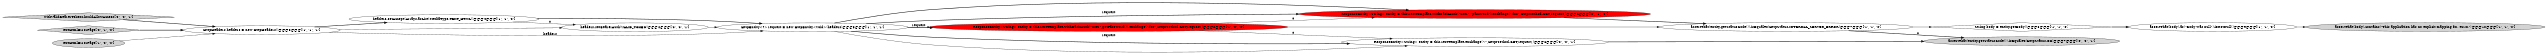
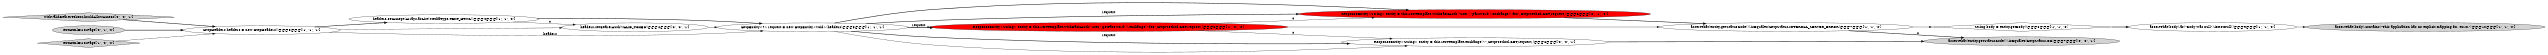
node "testHtmlErrorPage['0', '1', '0']": shape diamond -> ellipse
node "testHtmlErrorPage['1', '0', '0']": shape ellipse -> diamond
